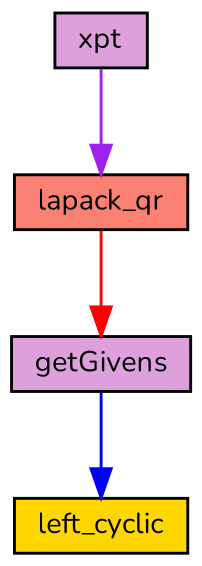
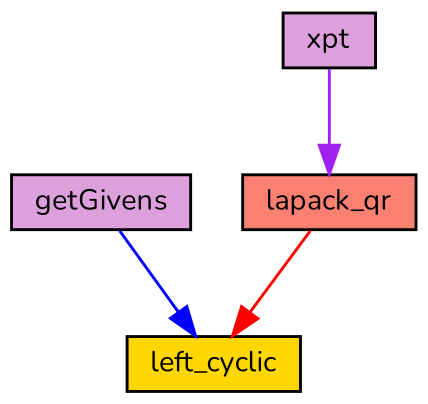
edge "lapack_qr" -> "getGivens": now "lapack_qr" -> "left_cyclic"
